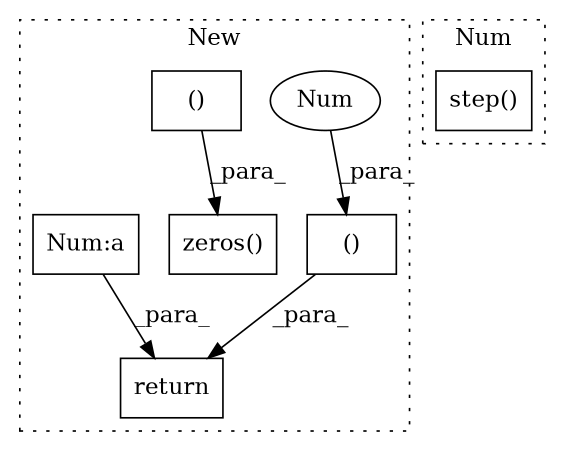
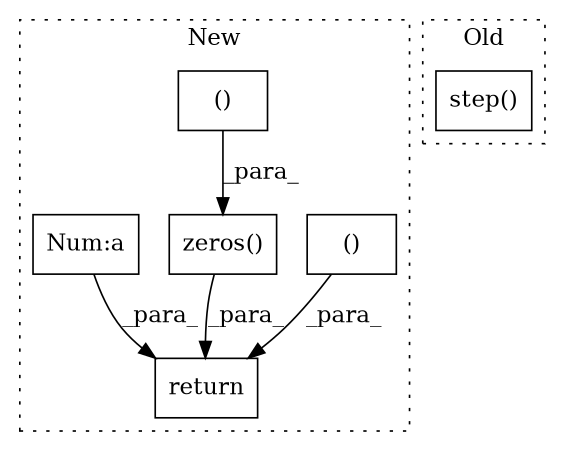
cluster "Num": label "Num" -> "Old"
node "Num": removed
edge "zeros()" -> "return": added, label "_para_"
